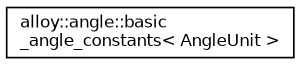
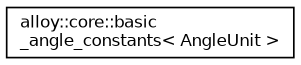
node "alloy::angle::basic _angle_constants< AngleUnit >": label "alloy::angle::basic _angle_constants< AngleUnit >" -> "alloy::core::basic _angle_constants< AngleUnit >"
